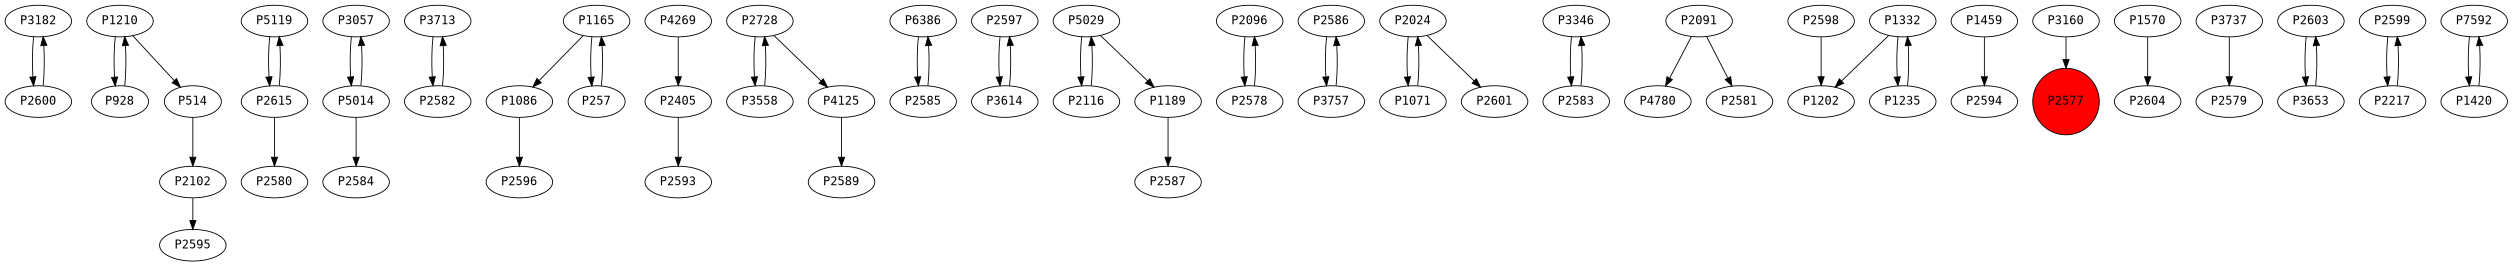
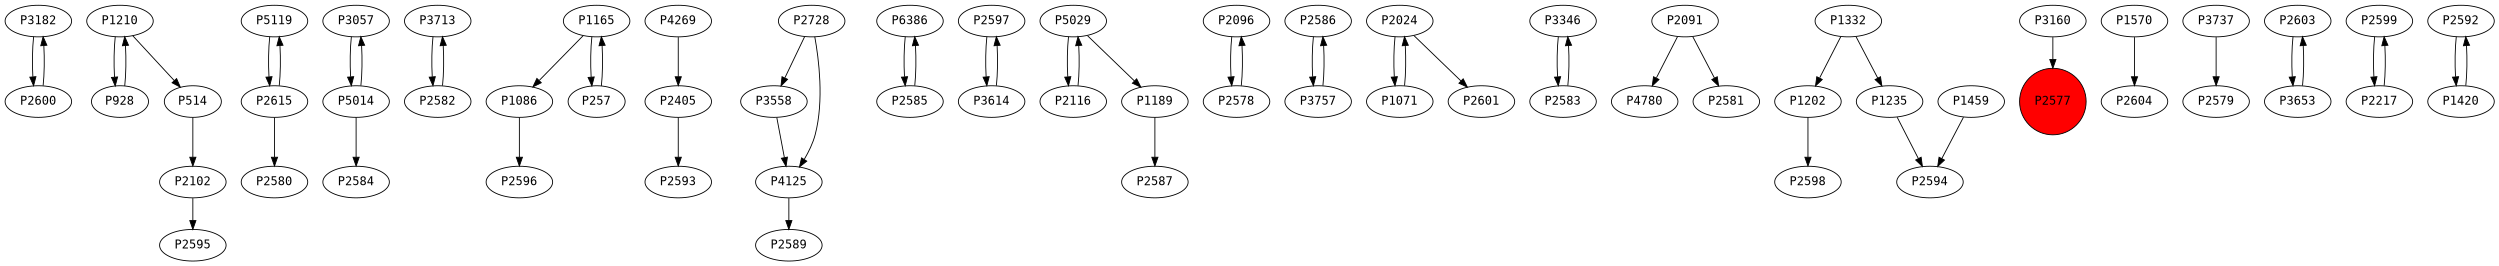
node "P7592": label "P7592" -> "P2592"
edge "P2598" -> "P1202": reversed
edge "P3558" -> "P2728": now "P3558" -> "P4125"
edge "P1235" -> "P1332": now "P1235" -> "P2594"
